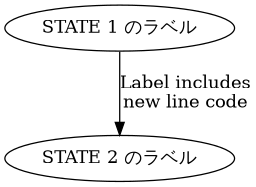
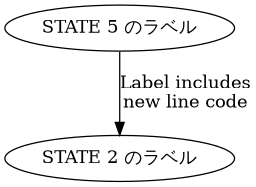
node "STATE 1 のラベル": label "STATE 1 のラベル" -> "STATE 5 のラベル"
